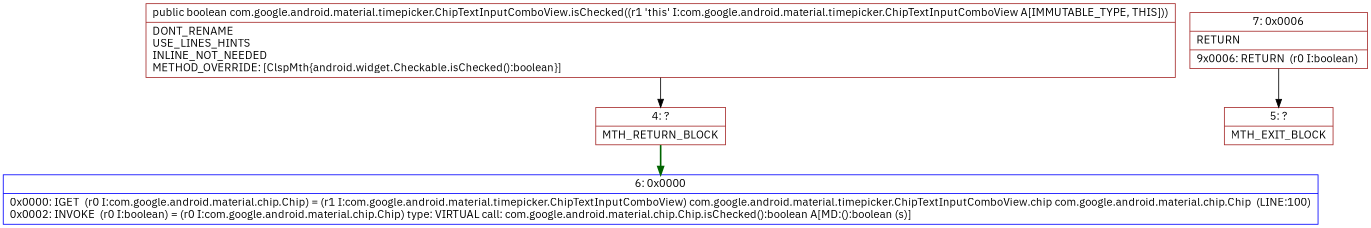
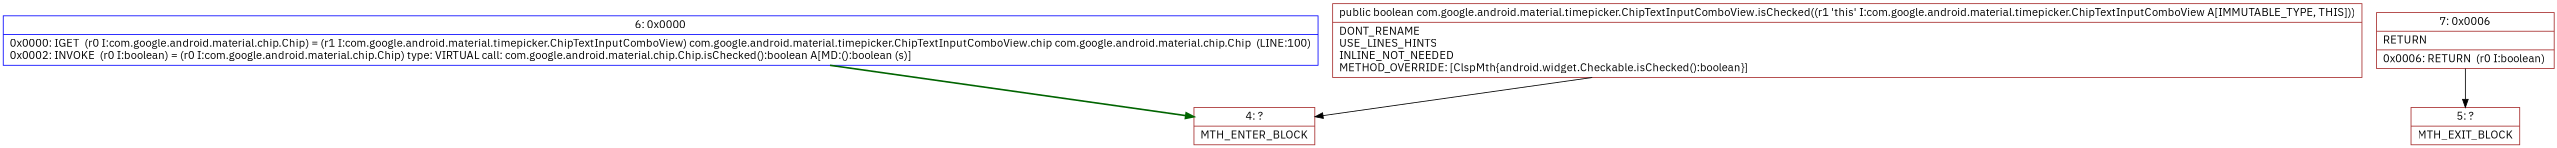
node "7: 0x0006": text "9x0006: RETURN  (r0 I:boolean)" -> "0x0006: RETURN  (r0 I:boolean)"
node "4: ?": text "MTH_RETURN_BLOCK" -> "MTH_ENTER_BLOCK"
edge "4: ?" -> "6: 0x0000": reversed
